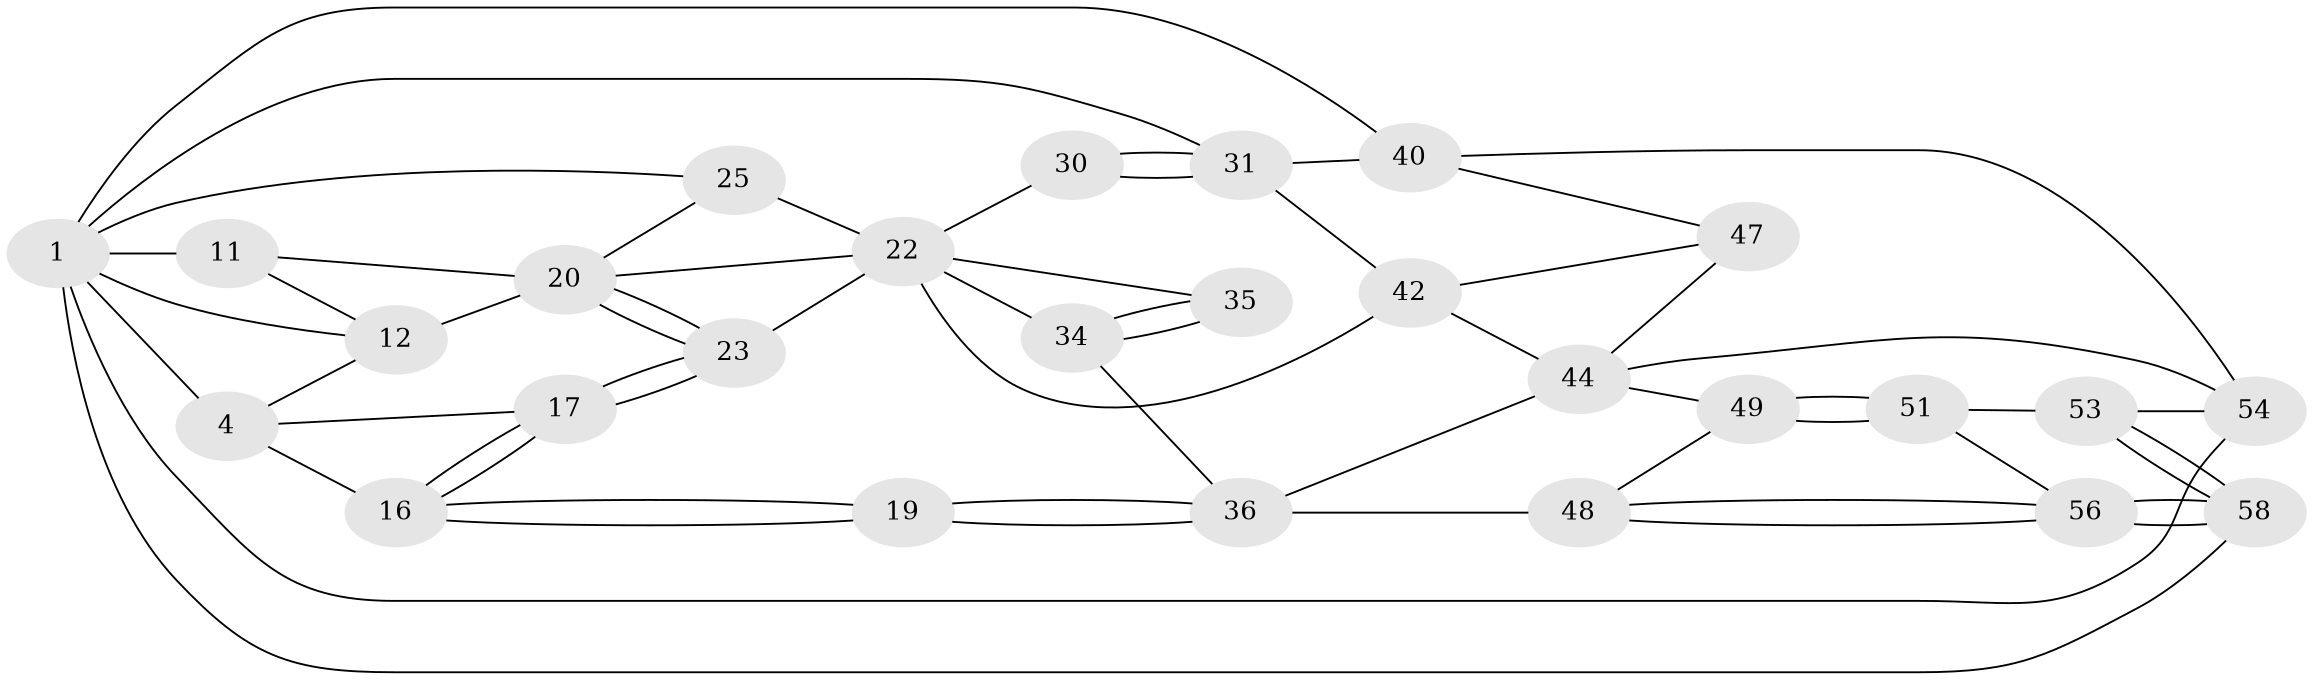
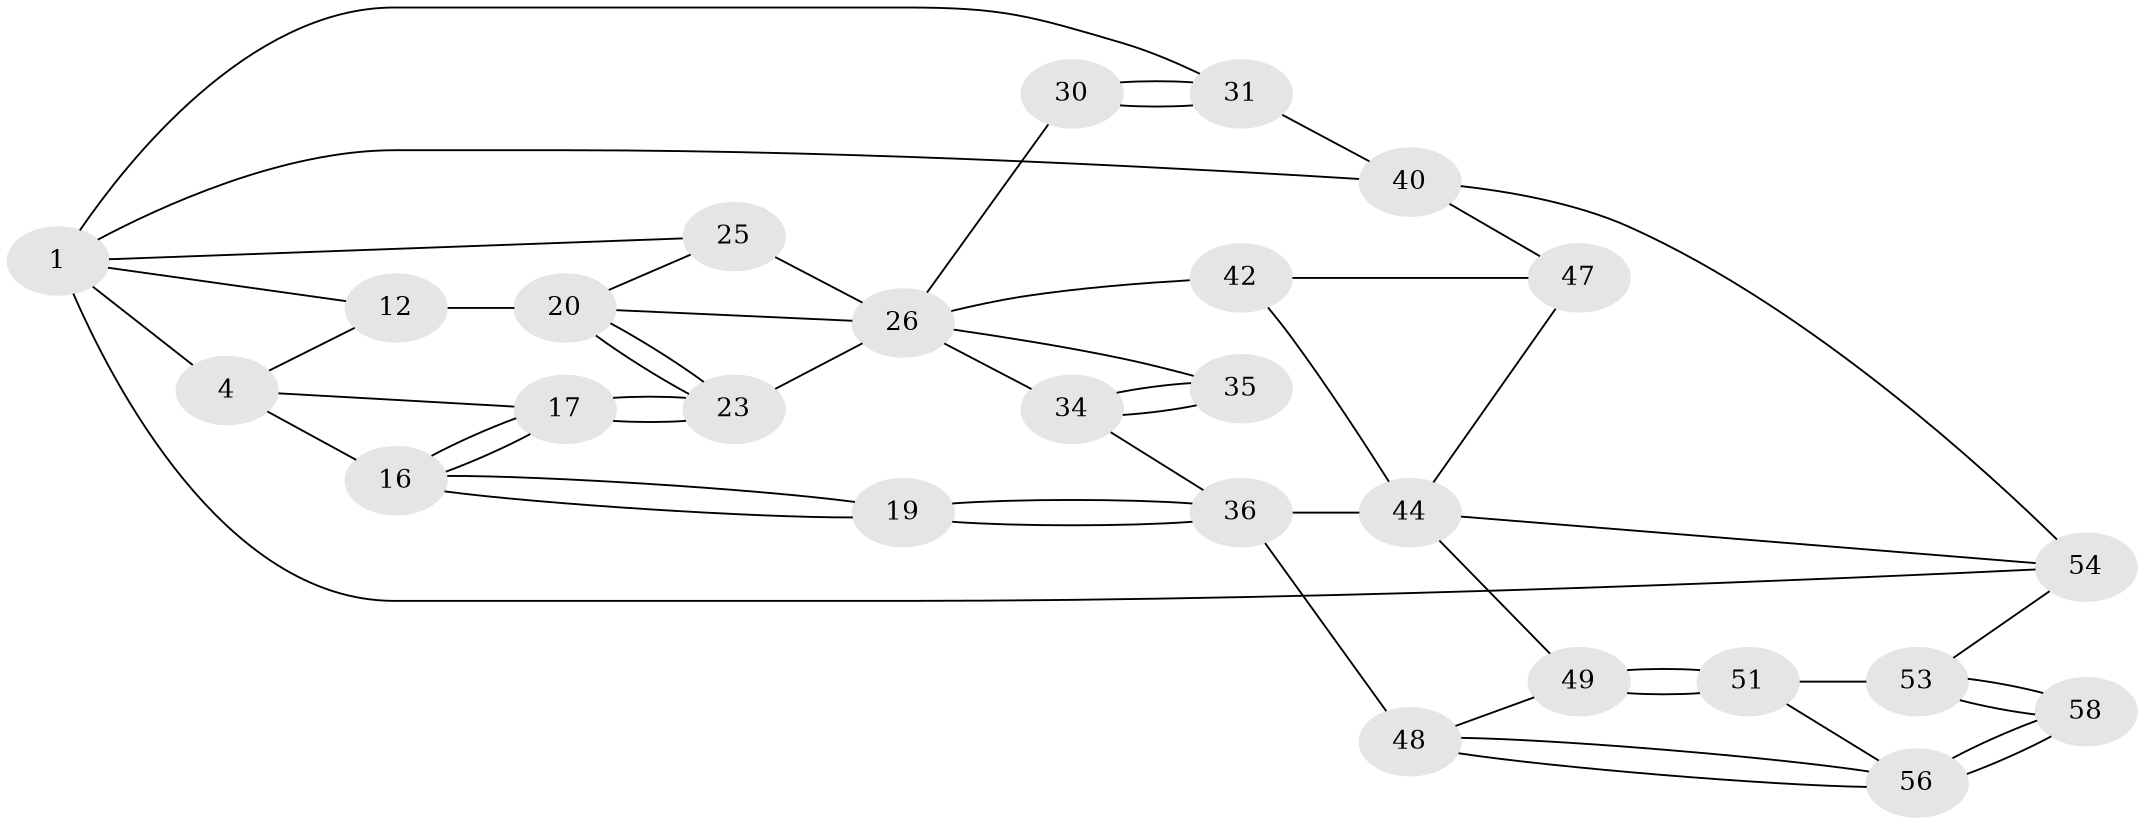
edge "31" -- "42": removed
node "22": label "22" -> "26"
node "11": removed
edge "1" -- "58": removed
